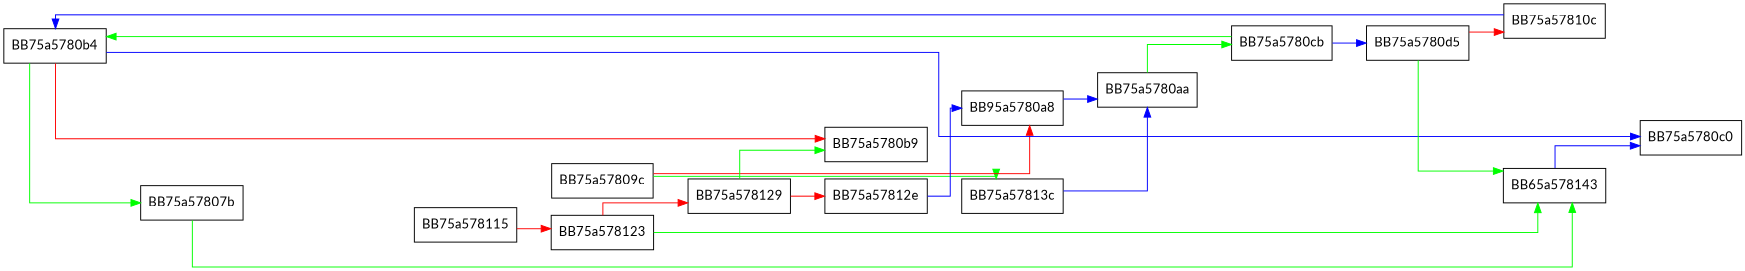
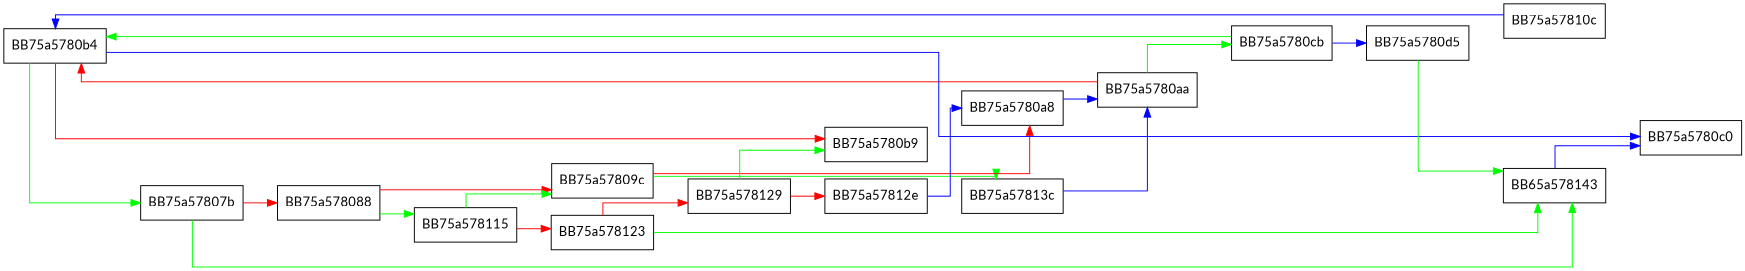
edge "BB75a5780d5" -> "BB75a57810c": removed
edge "BB75a5780aa" -> "BB75a5780b4": added
node "BB95a5780a8": label "BB95a5780a8" -> "BB75a5780a8"
edge "BB75a578115" -> "BB75a57809c": added
node "BB75a578088": added
